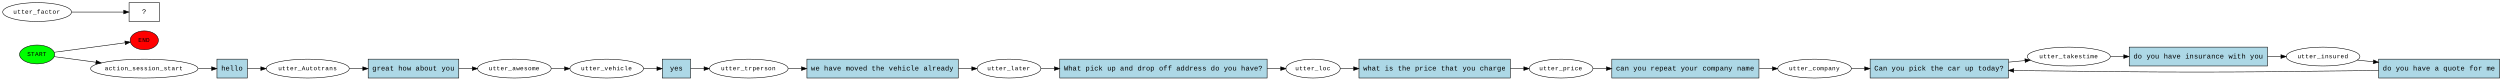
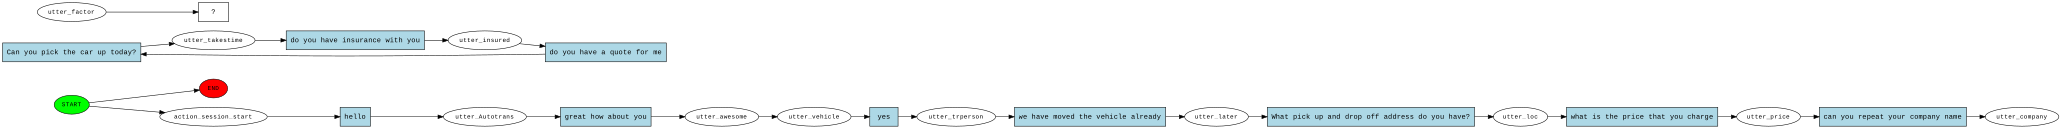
edge "utter_company" -> "Can you pick the car up today?": removed
